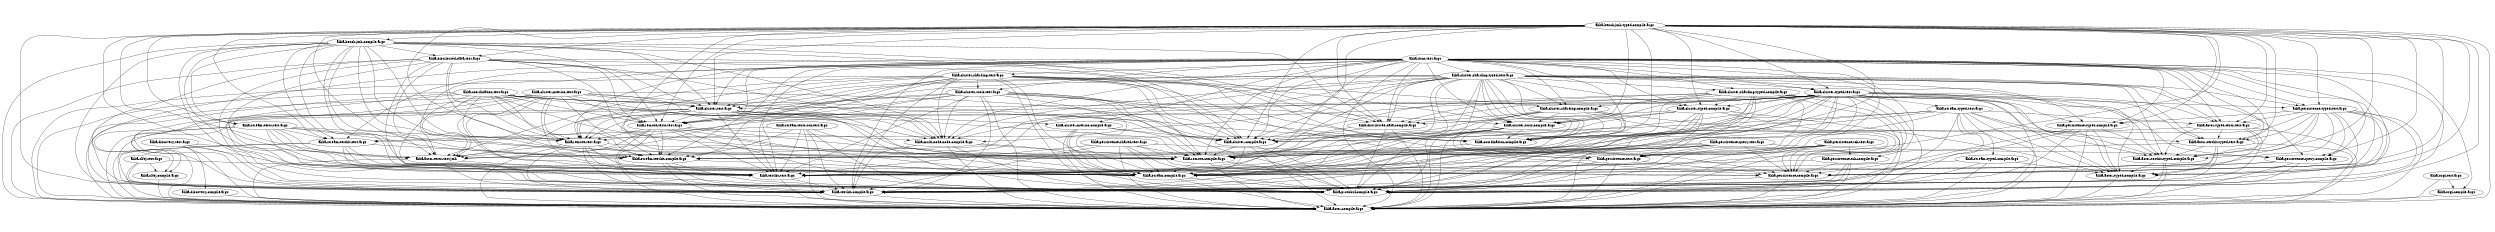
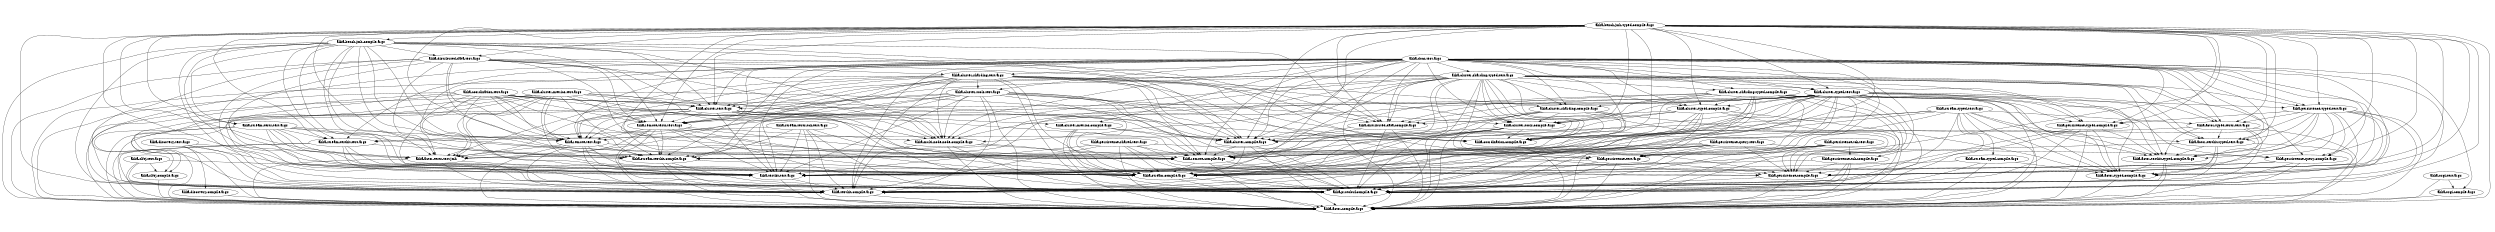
edge "akka-cluster-typed-test.args" -> "akka-stream-typed-test.args": now "akka-cluster-typed-test.args" -> "akka-persistence-typed-compile.args"
edge "akka-cluster-tools-test.args" -> "akka-stream-testkit-compile.args": added
edge "akka-coordination-compile.args" -> "akka-remote-compile.args": now "akka-coordination-compile.args" -> "akka-actor-compile.args"
edge "akka-distributed-data-test.args" -> "akka-stream-compile.args": now "akka-distributed-data-test.args" -> "akka-cluster-sharding-test.args"
